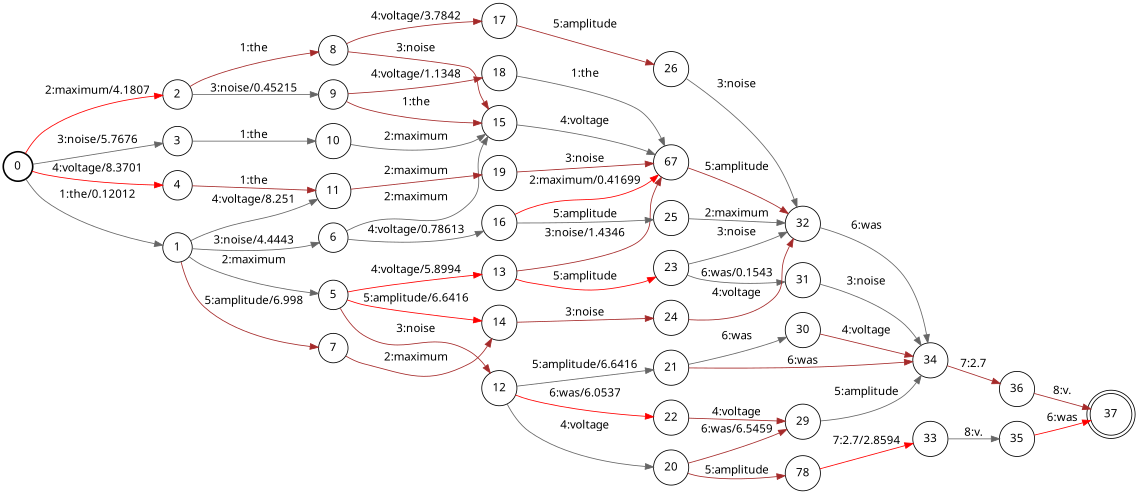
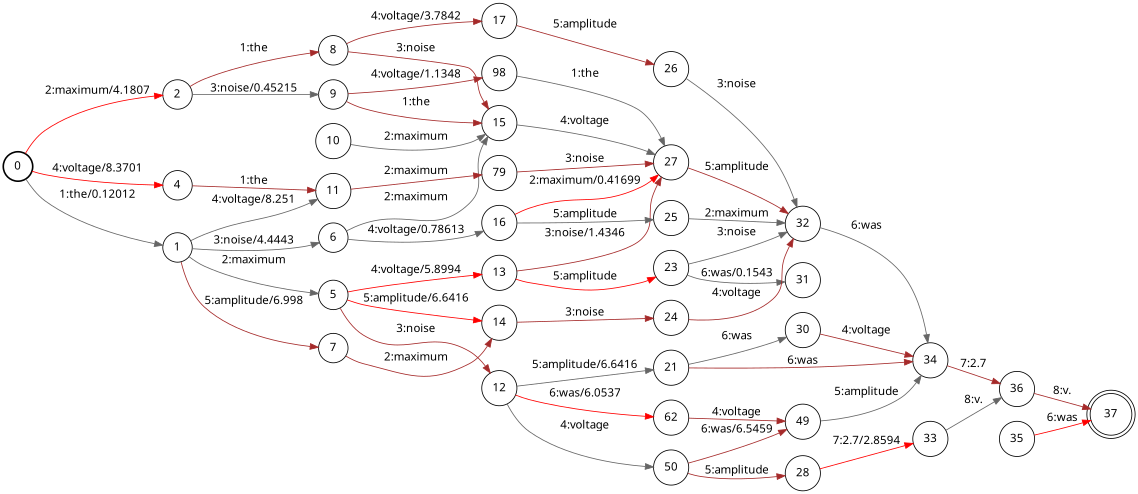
node "18": label "18" -> "98"
node "3": removed
node "67": label "67" -> "27"
node "19": label "19" -> "79"
edge "31" -> "34": removed, label "3:noise"
node "22": label "22" -> "62"
node "29": label "29" -> "49"
edge "33" -> "35": now "33" -> "36"
node "20": label "20" -> "50"
node "78": label "78" -> "28"
